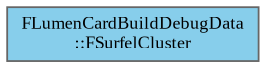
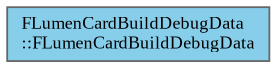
node "FLumenCardBuildDebugData ::FSurfelCluster": label "FLumenCardBuildDebugData ::FSurfelCluster" -> "FLumenCardBuildDebugData ::FLumenCardBuildDebugData"
